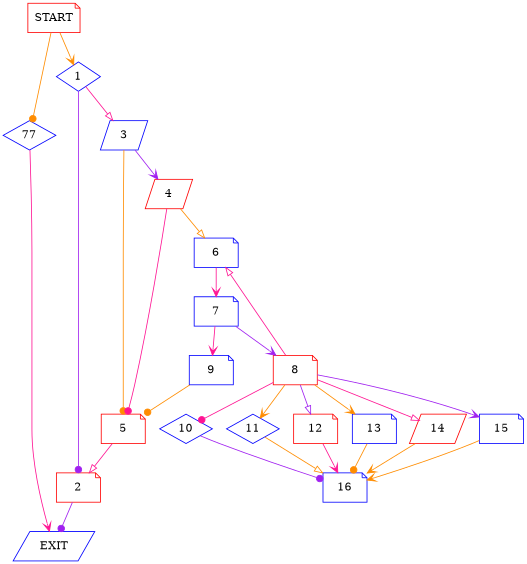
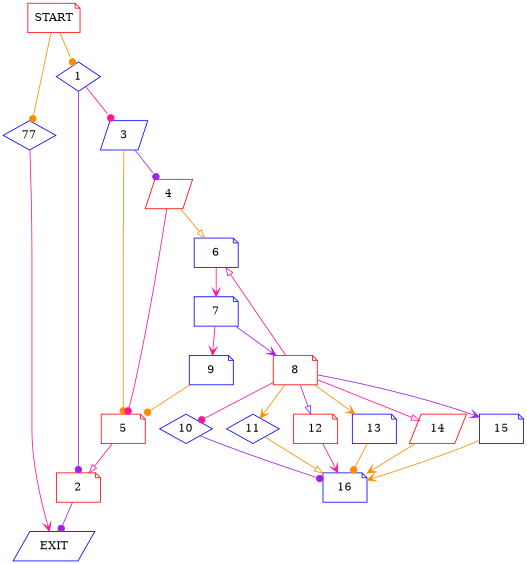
edge "START" -> "1": arrowhead vee -> dot
edge "1" -> "3": arrowhead onormal -> dot
edge "3" -> "4": arrowhead vee -> dot
